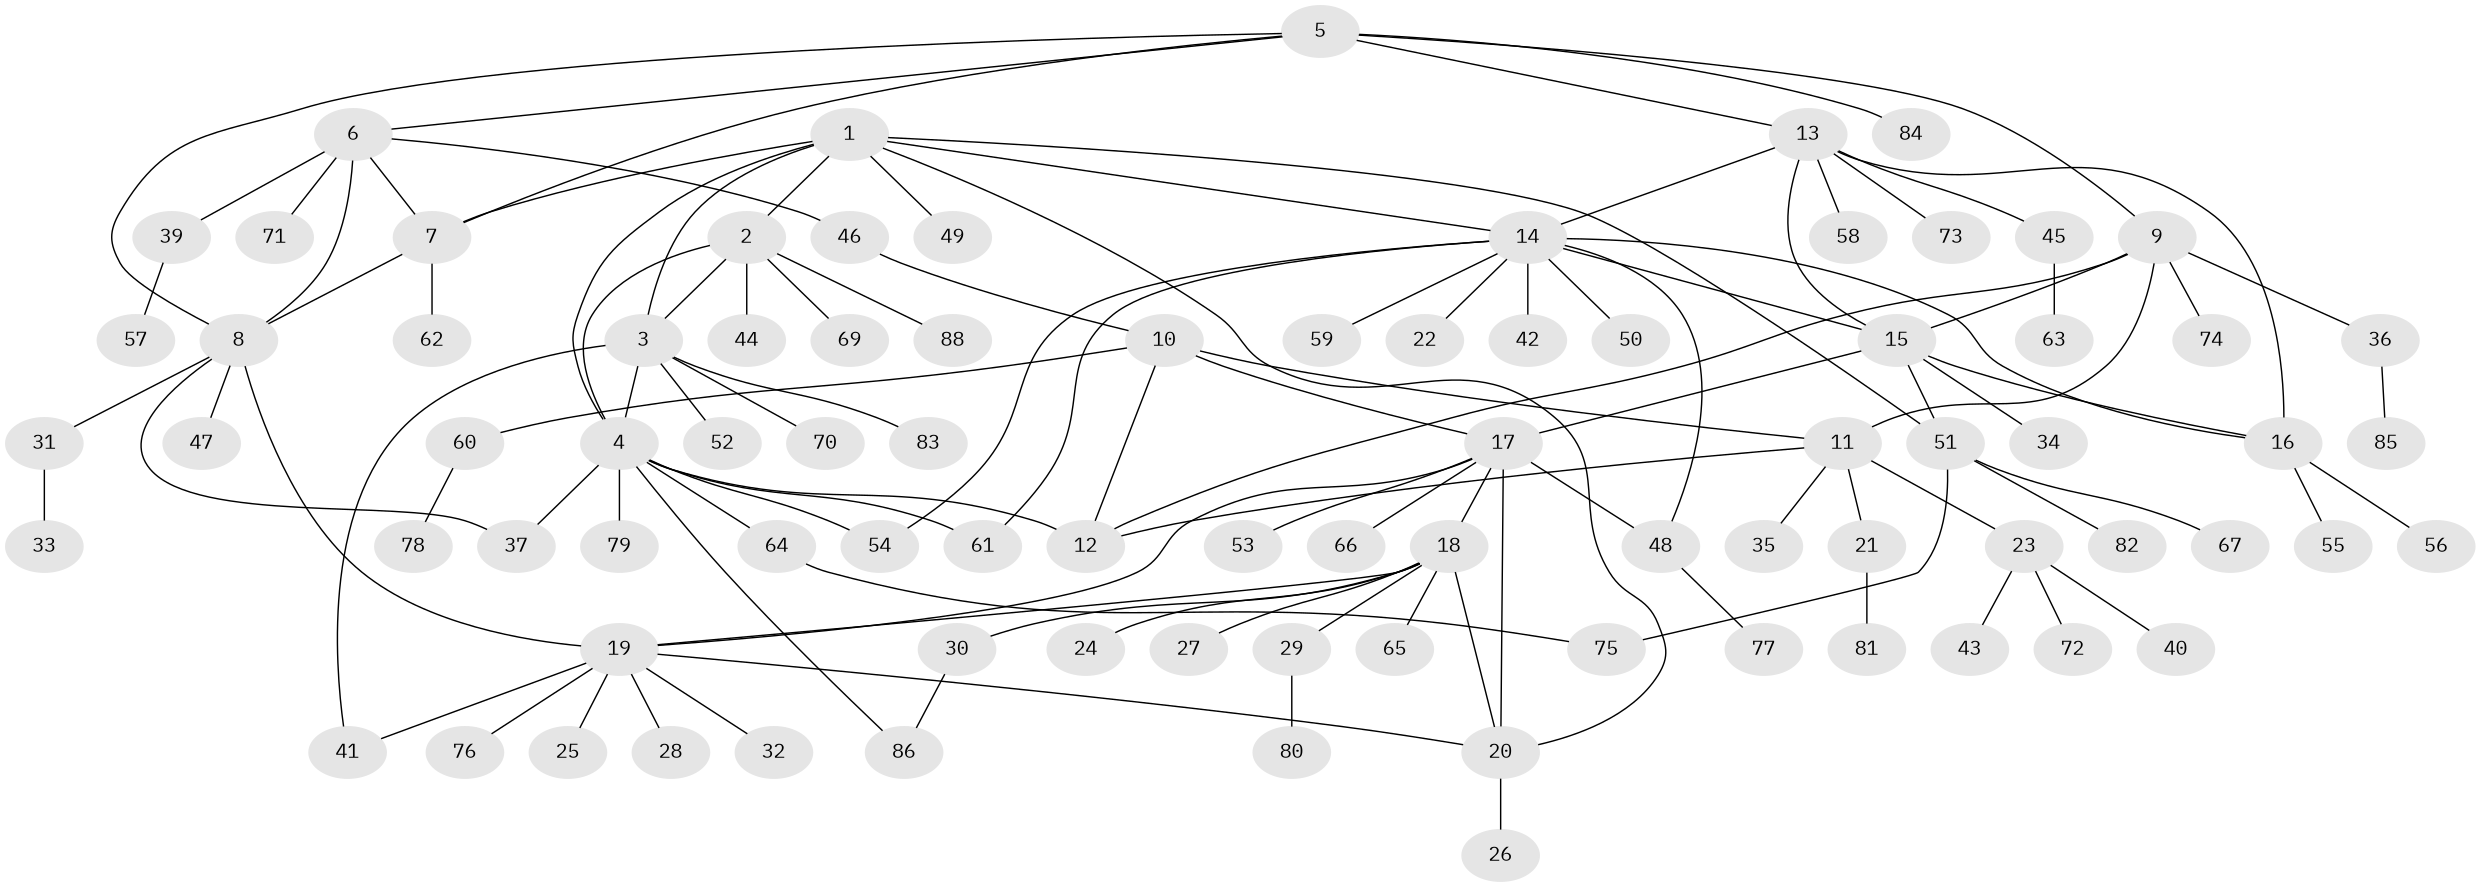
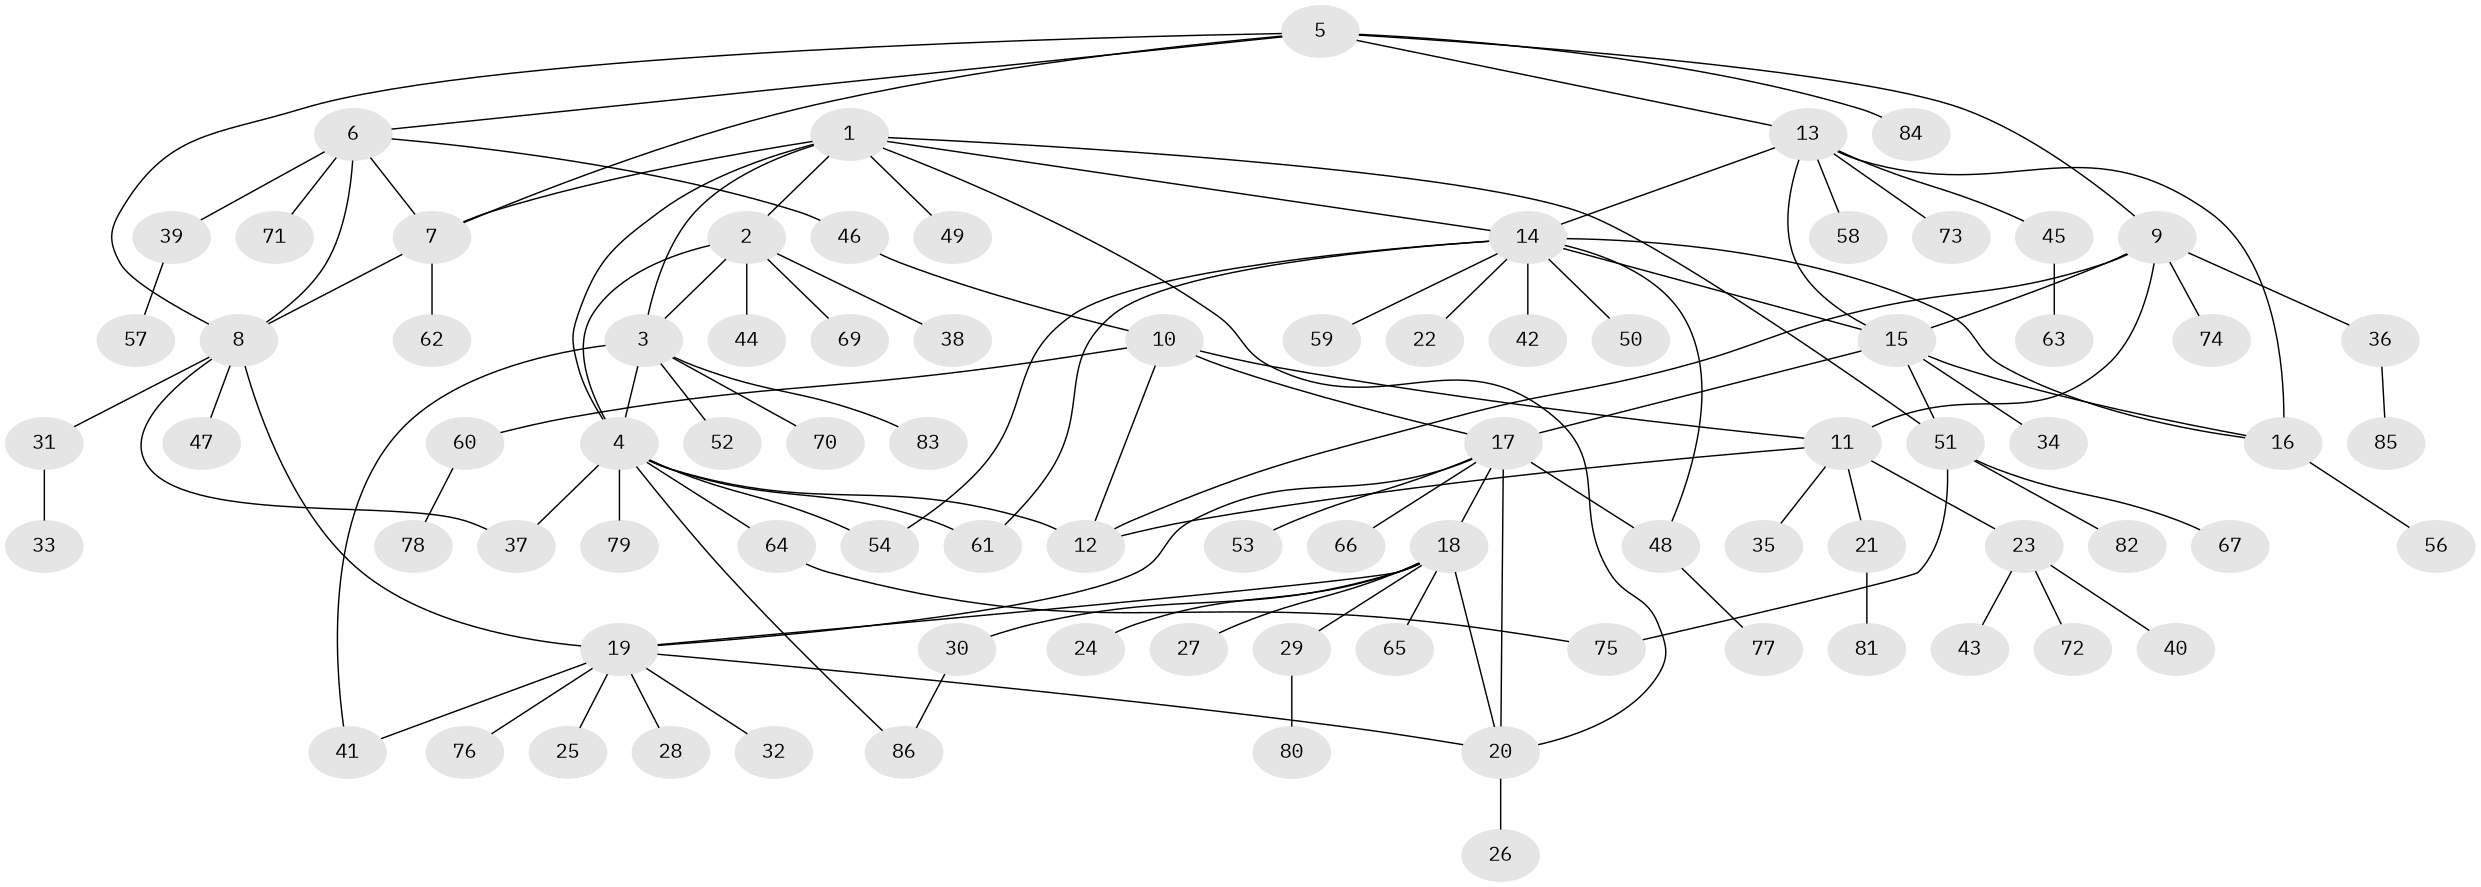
node "88": label "88" -> "38"
node "55": removed
